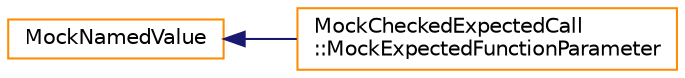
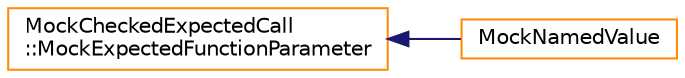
edge "MockCheckedExpectedCall ::MockExpectedFunctionParameter" -> "MockNamedValue": reversed
